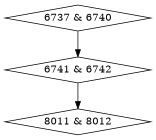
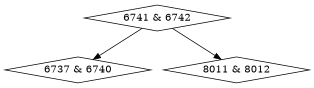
edge "6737 & 6740" -> "6741 & 6742": reversed
